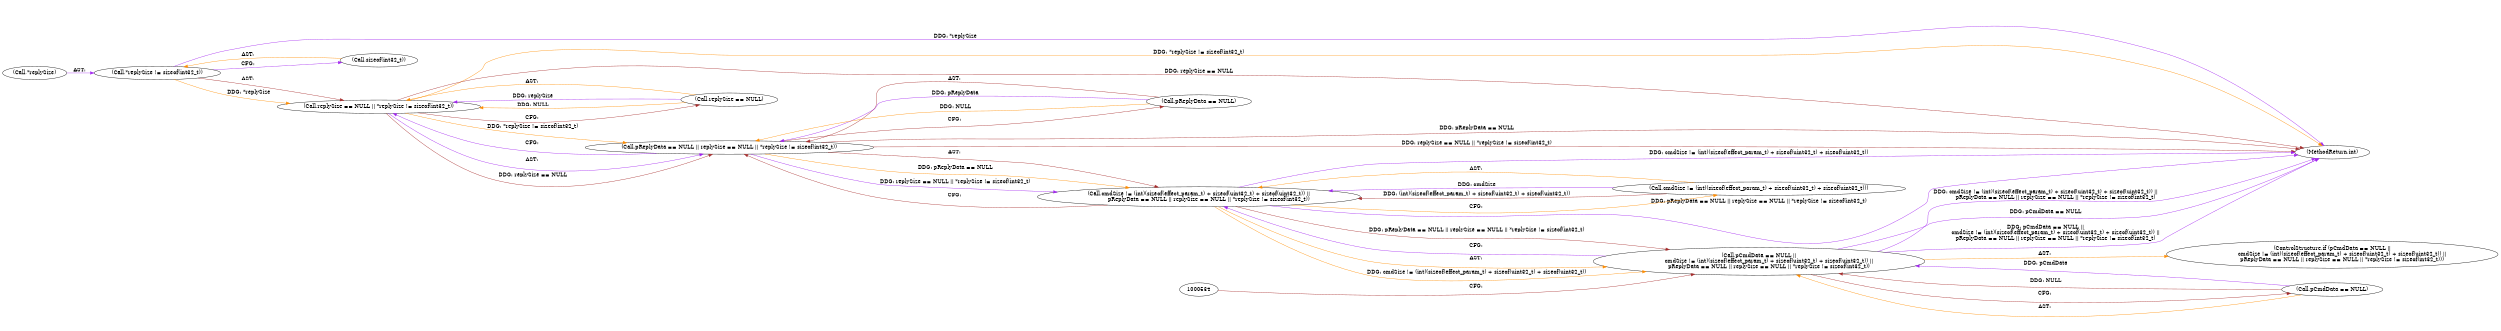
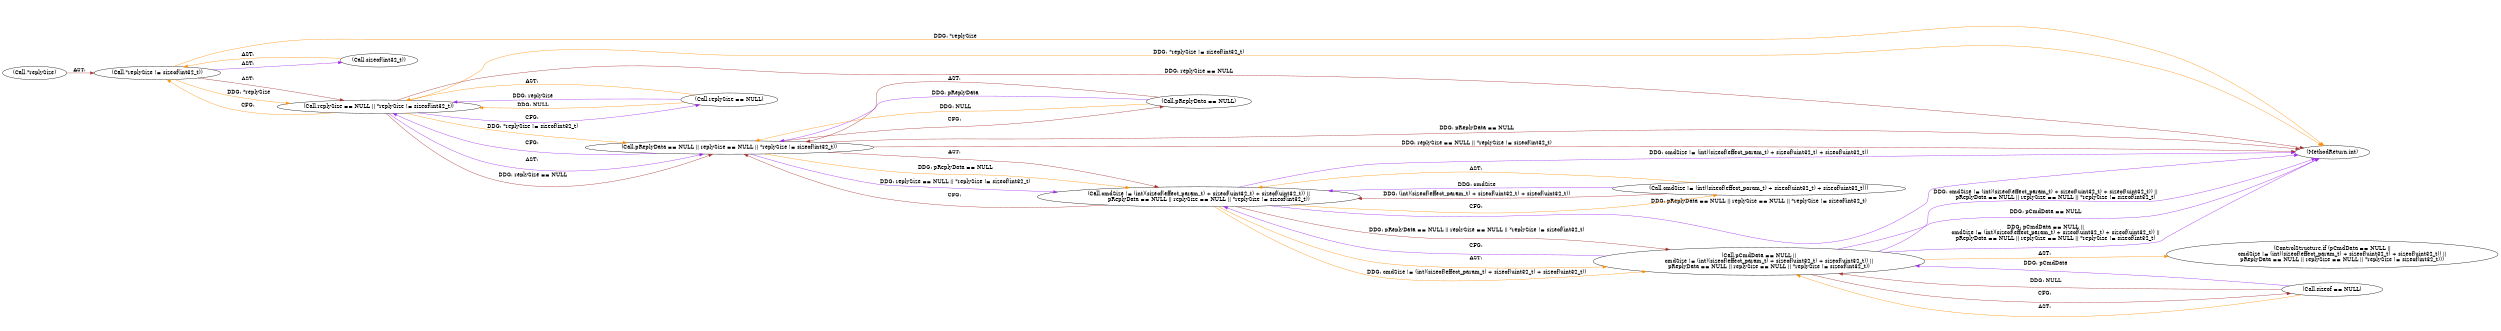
edge "(Call,*replySize != sizeof(int32_t))" -> "(MethodReturn,int)": color purple -> darkorange
edge "(Call,*replySize != sizeof(int32_t))" -> "(Call,sizeof(int32_t))": label "CFG: " -> "AST: "
edge "(Call,*replySize)" -> "(Call,*replySize != sizeof(int32_t))": color purple -> brown
edge "(Call,replySize == NULL || *replySize != sizeof(int32_t))" -> "(Call,*replySize != sizeof(int32_t))": added, label "CFG:"
edge "(Call,replySize == NULL || *replySize != sizeof(int32_t))" -> "(Call,replySize == NULL)": color brown -> purple
node "1000534": removed
node "(Call,pCmdData == NULL)": label "(Call,pCmdData == NULL)" -> "(Call,sizeof == NULL)"
